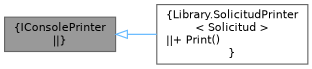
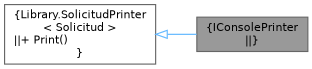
edge "{Library.SolicitudPrinter < Solicitud > ||+ Print() }" -> "{IConsolePrinter ||}": reversed
